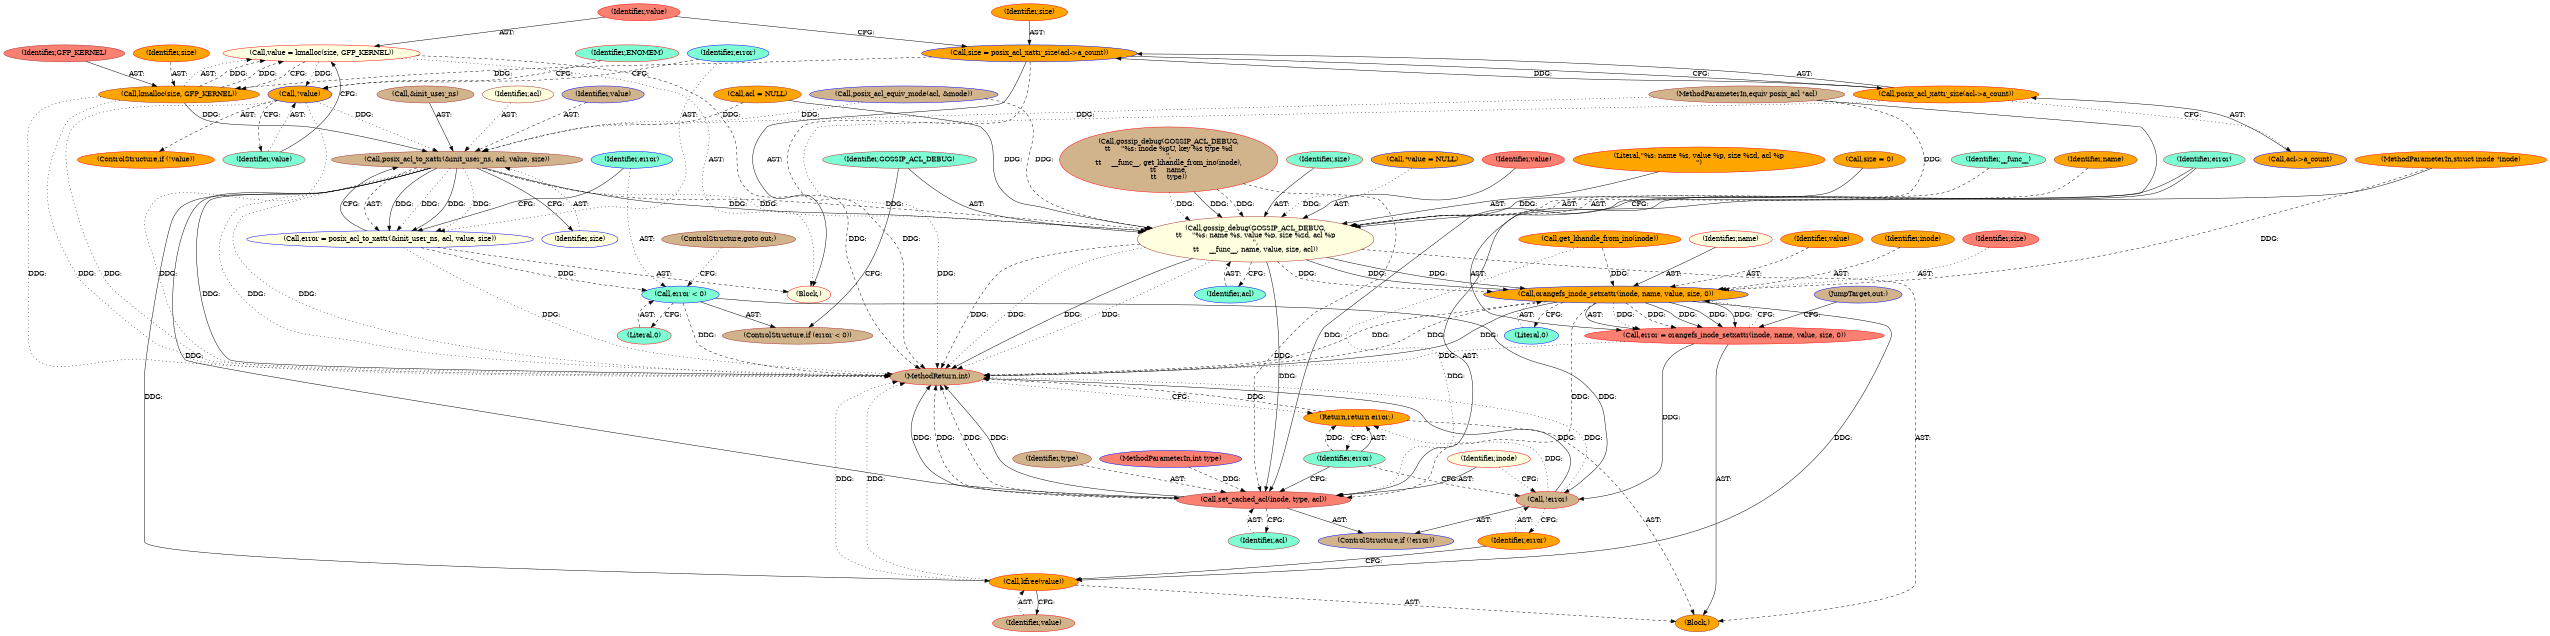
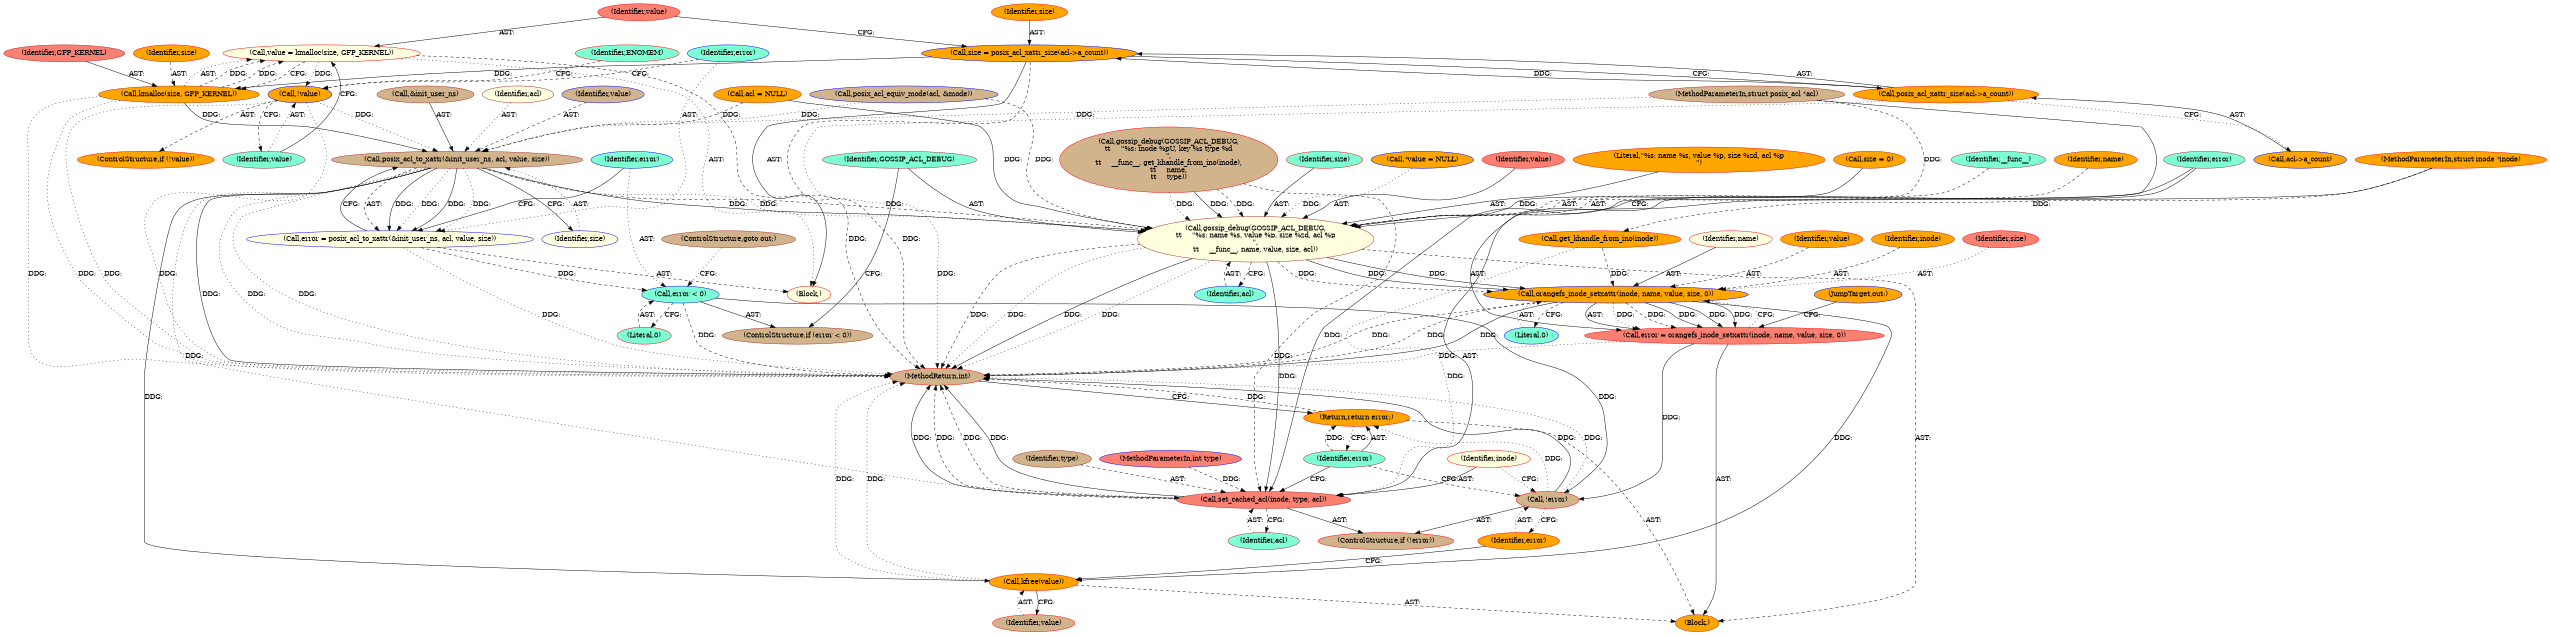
edge "(Call,size = posix_acl_xattr_size(acl->a_count))" -> "(Call,kmalloc(size, GFP_KERNEL))": style dashed -> solid
node "(MethodParameterIn,equiv posix_acl *acl)": label "(MethodParameterIn,equiv posix_acl *acl)" -> "(MethodParameterIn,struct posix_acl *acl)"
edge "(MethodParameterIn,struct inode *inode)" -> "(Call,orangefs_inode_setxattr(inode, name, value, size, 0))": now "(MethodParameterIn,struct inode *inode)" -> "(Call,get_khandle_from_ino(inode))"
node "(JumpTarget,out:)": fillcolor tan -> orange
edge "(MethodReturn,int)" -> "(Return,return error;)": style dotted -> solid
edge "(Call,posix_acl_to_xattr(&init_user_ns, acl, value, size))" -> "(Call,set_cached_acl(inode, type, acl))": style solid -> dotted
edge "(Call,orangefs_inode_setxattr(inode, name, value, size, 0))" -> "(Call,set_cached_acl(inode, type, acl))": removed, label "DDG:"
node "(ControlStructure,if (!error))": color blue -> red
